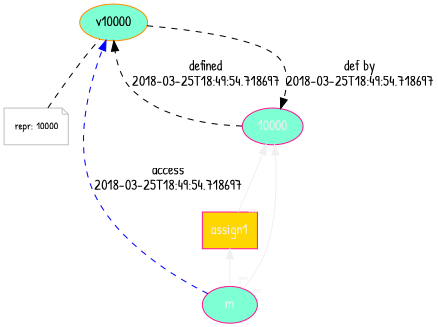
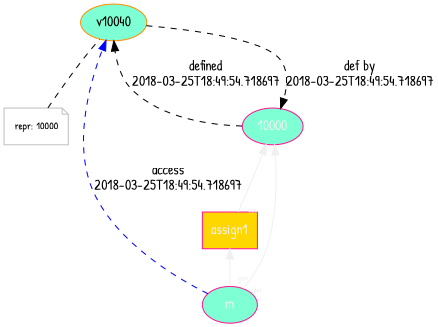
node "v10000": label "v10000" -> "v10040"
